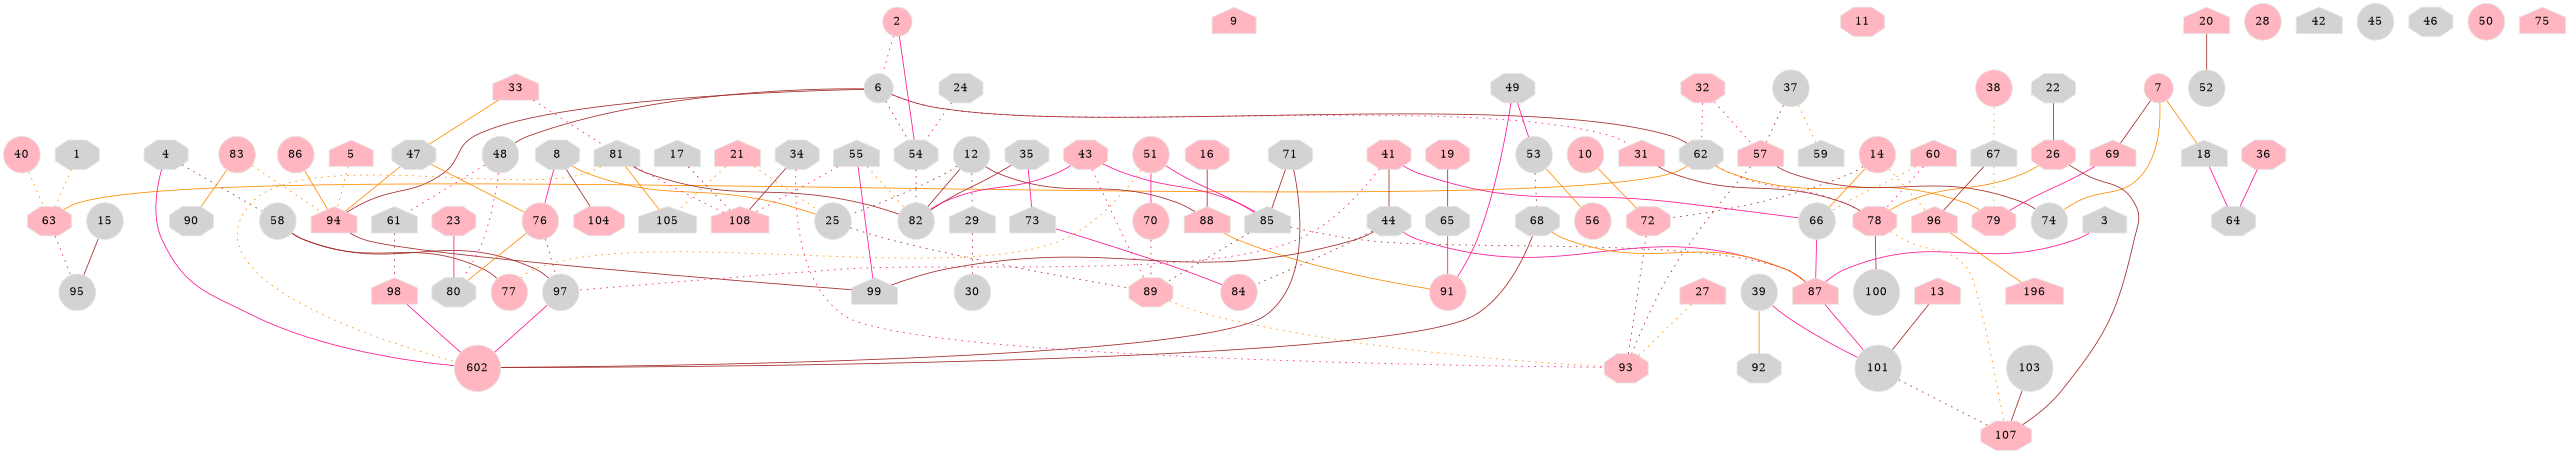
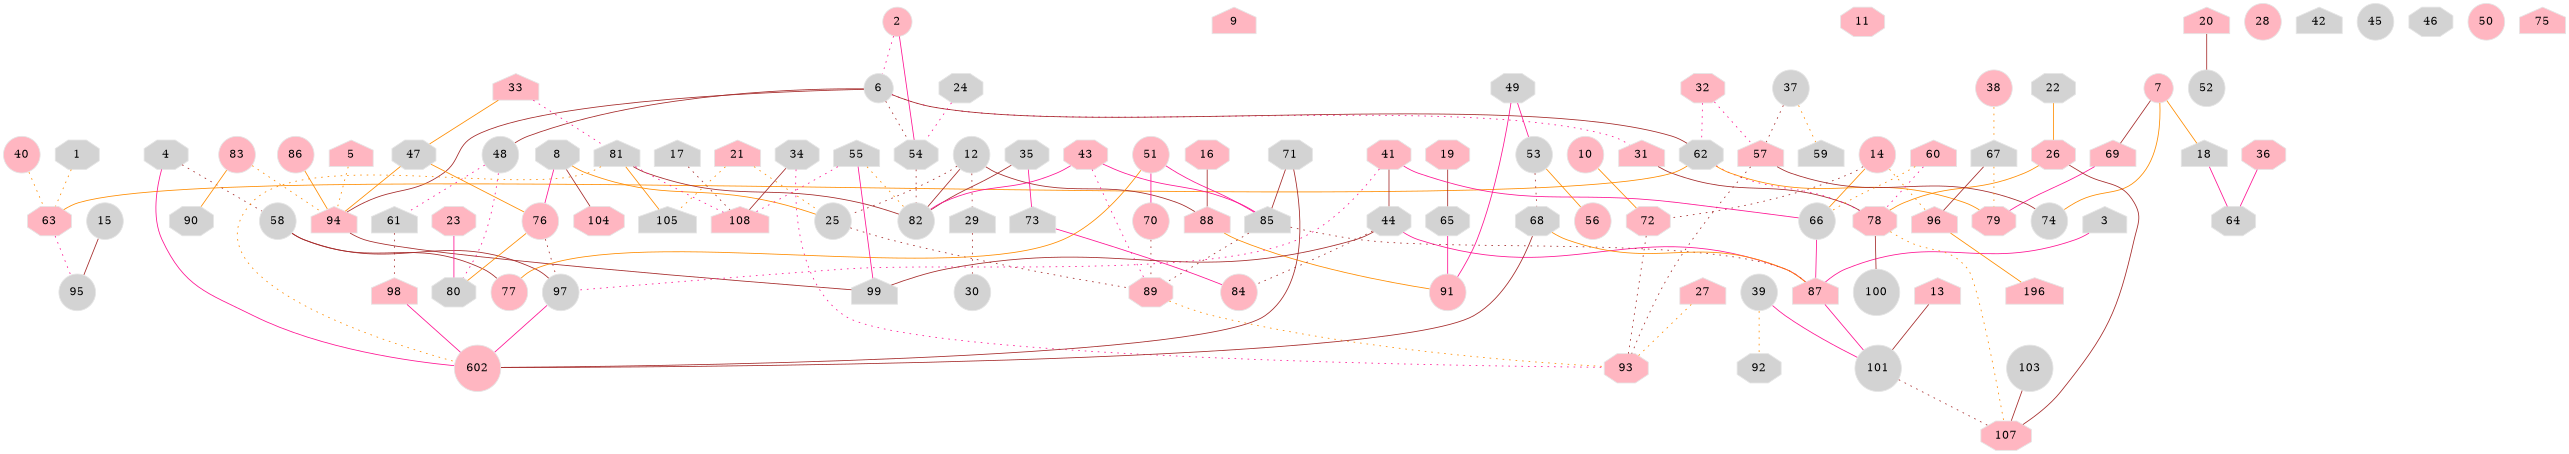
edge "22" -- "26": color brown -> darkorange
edge "51" -- "77": style dotted -> solid
edge "39" -- "92": style solid -> dotted
